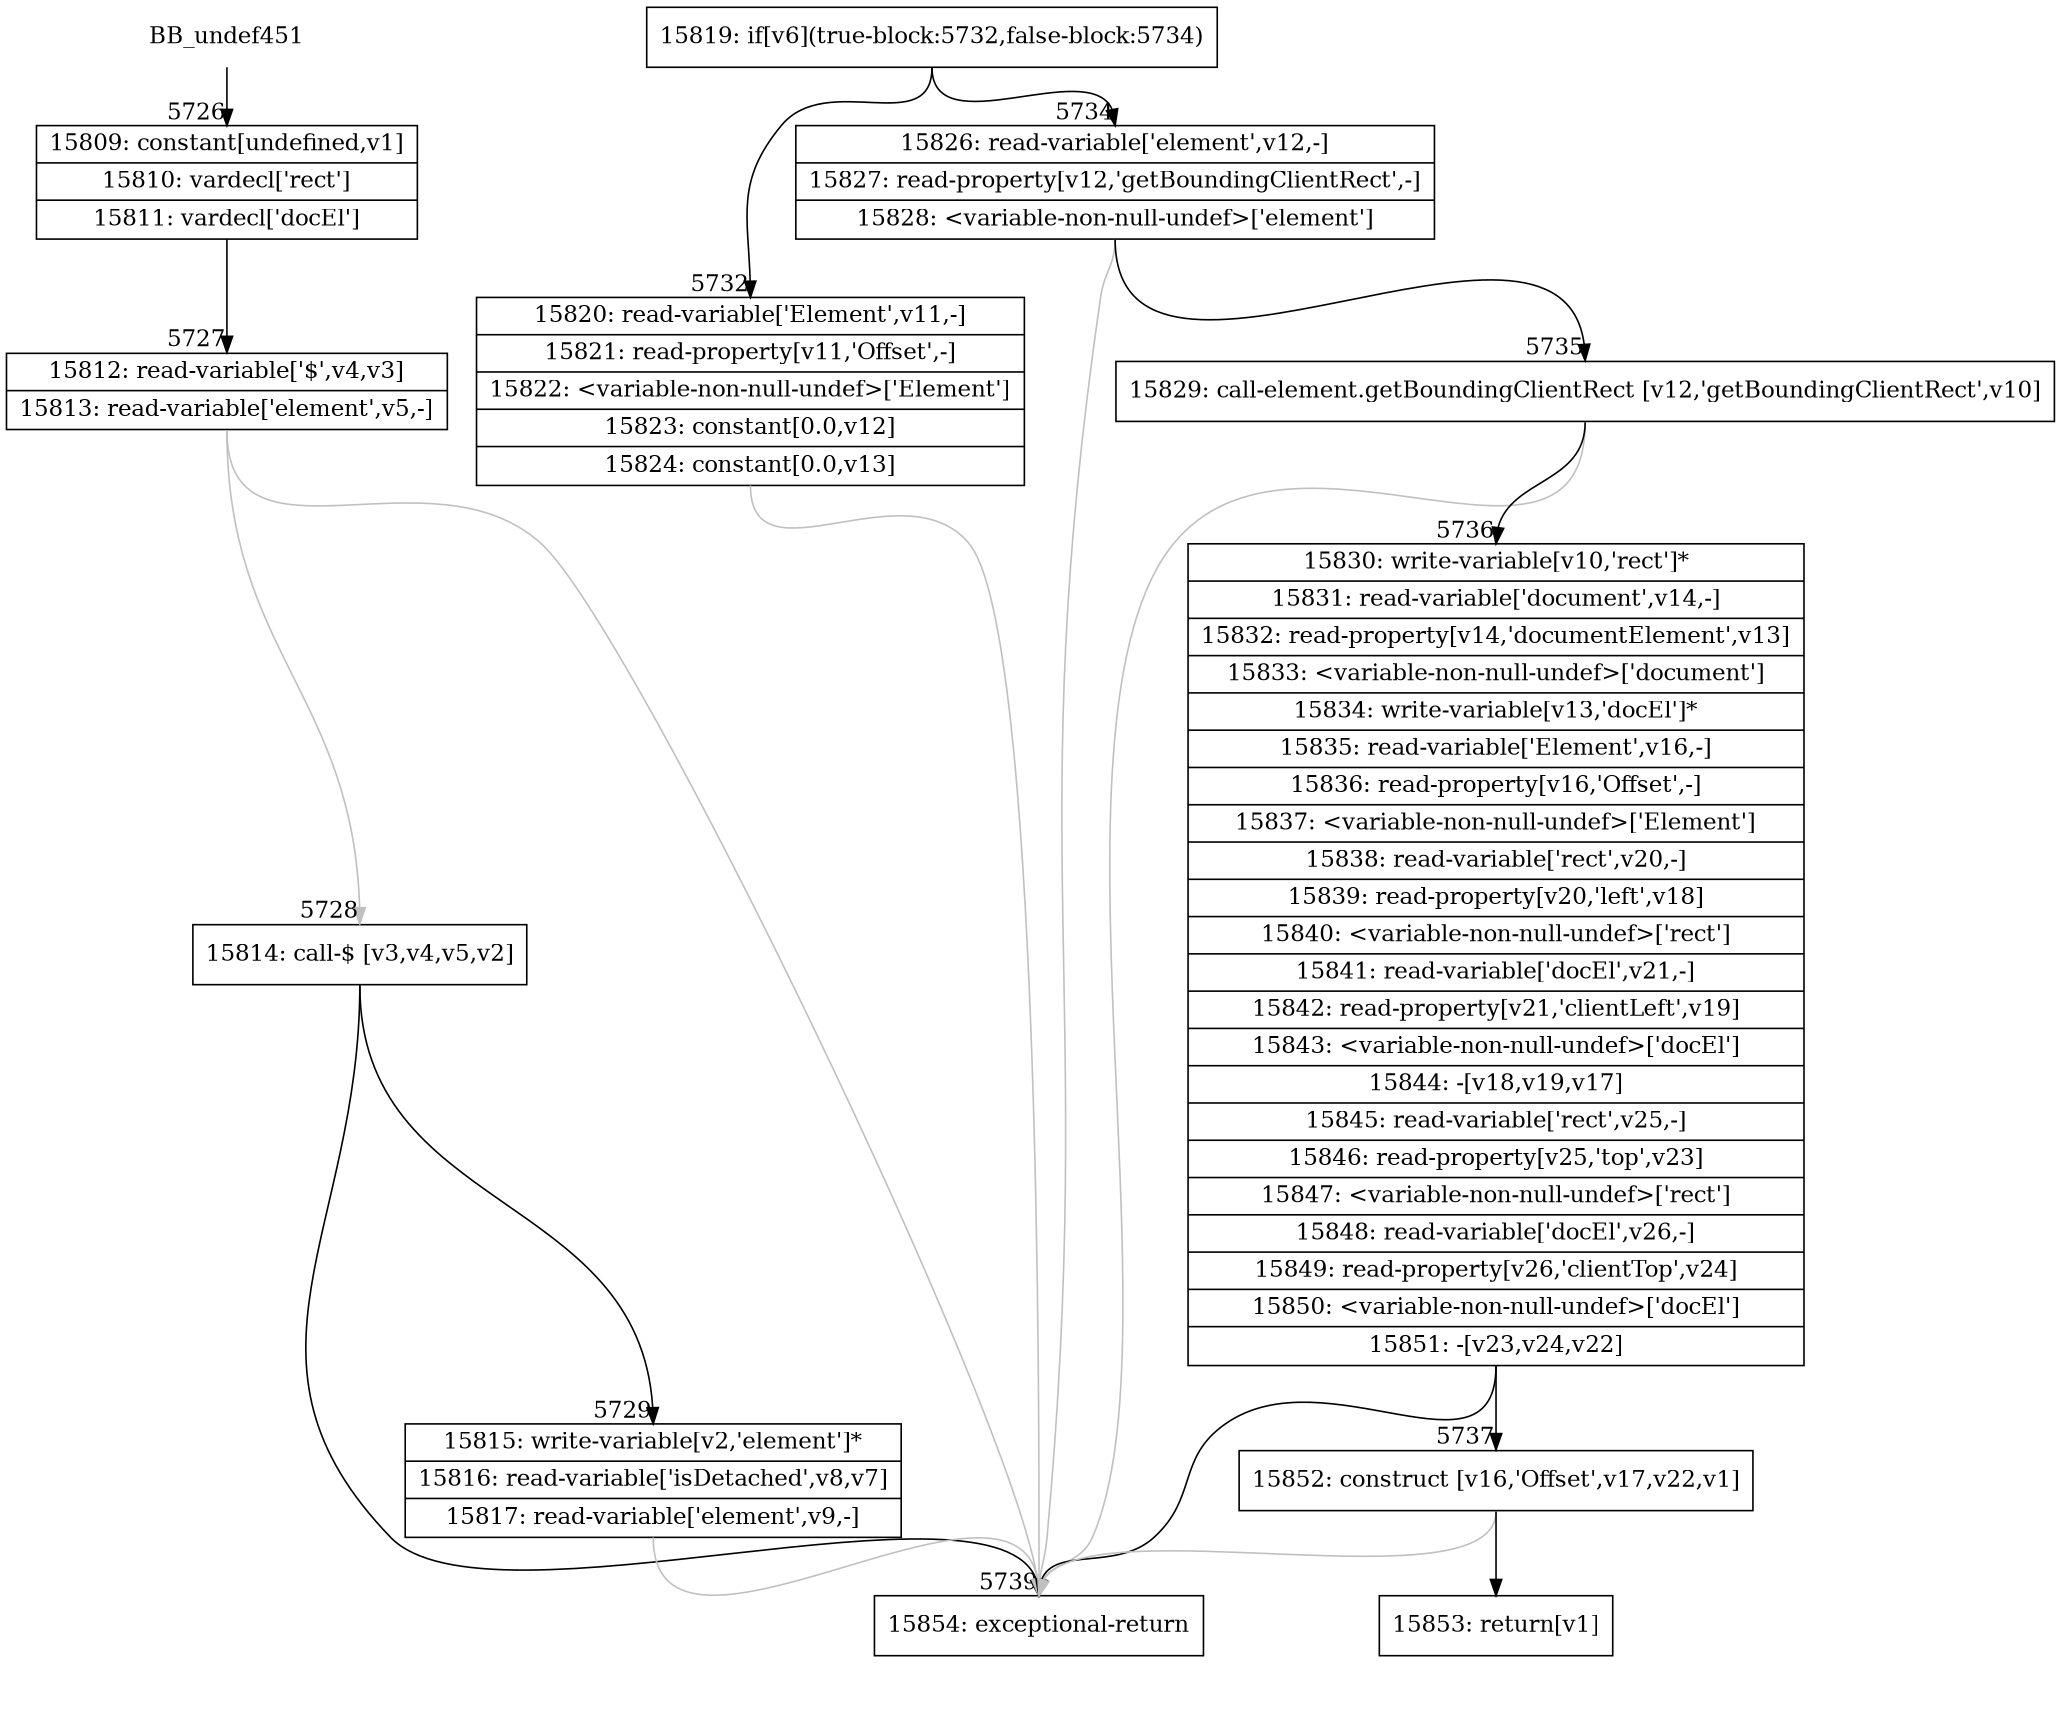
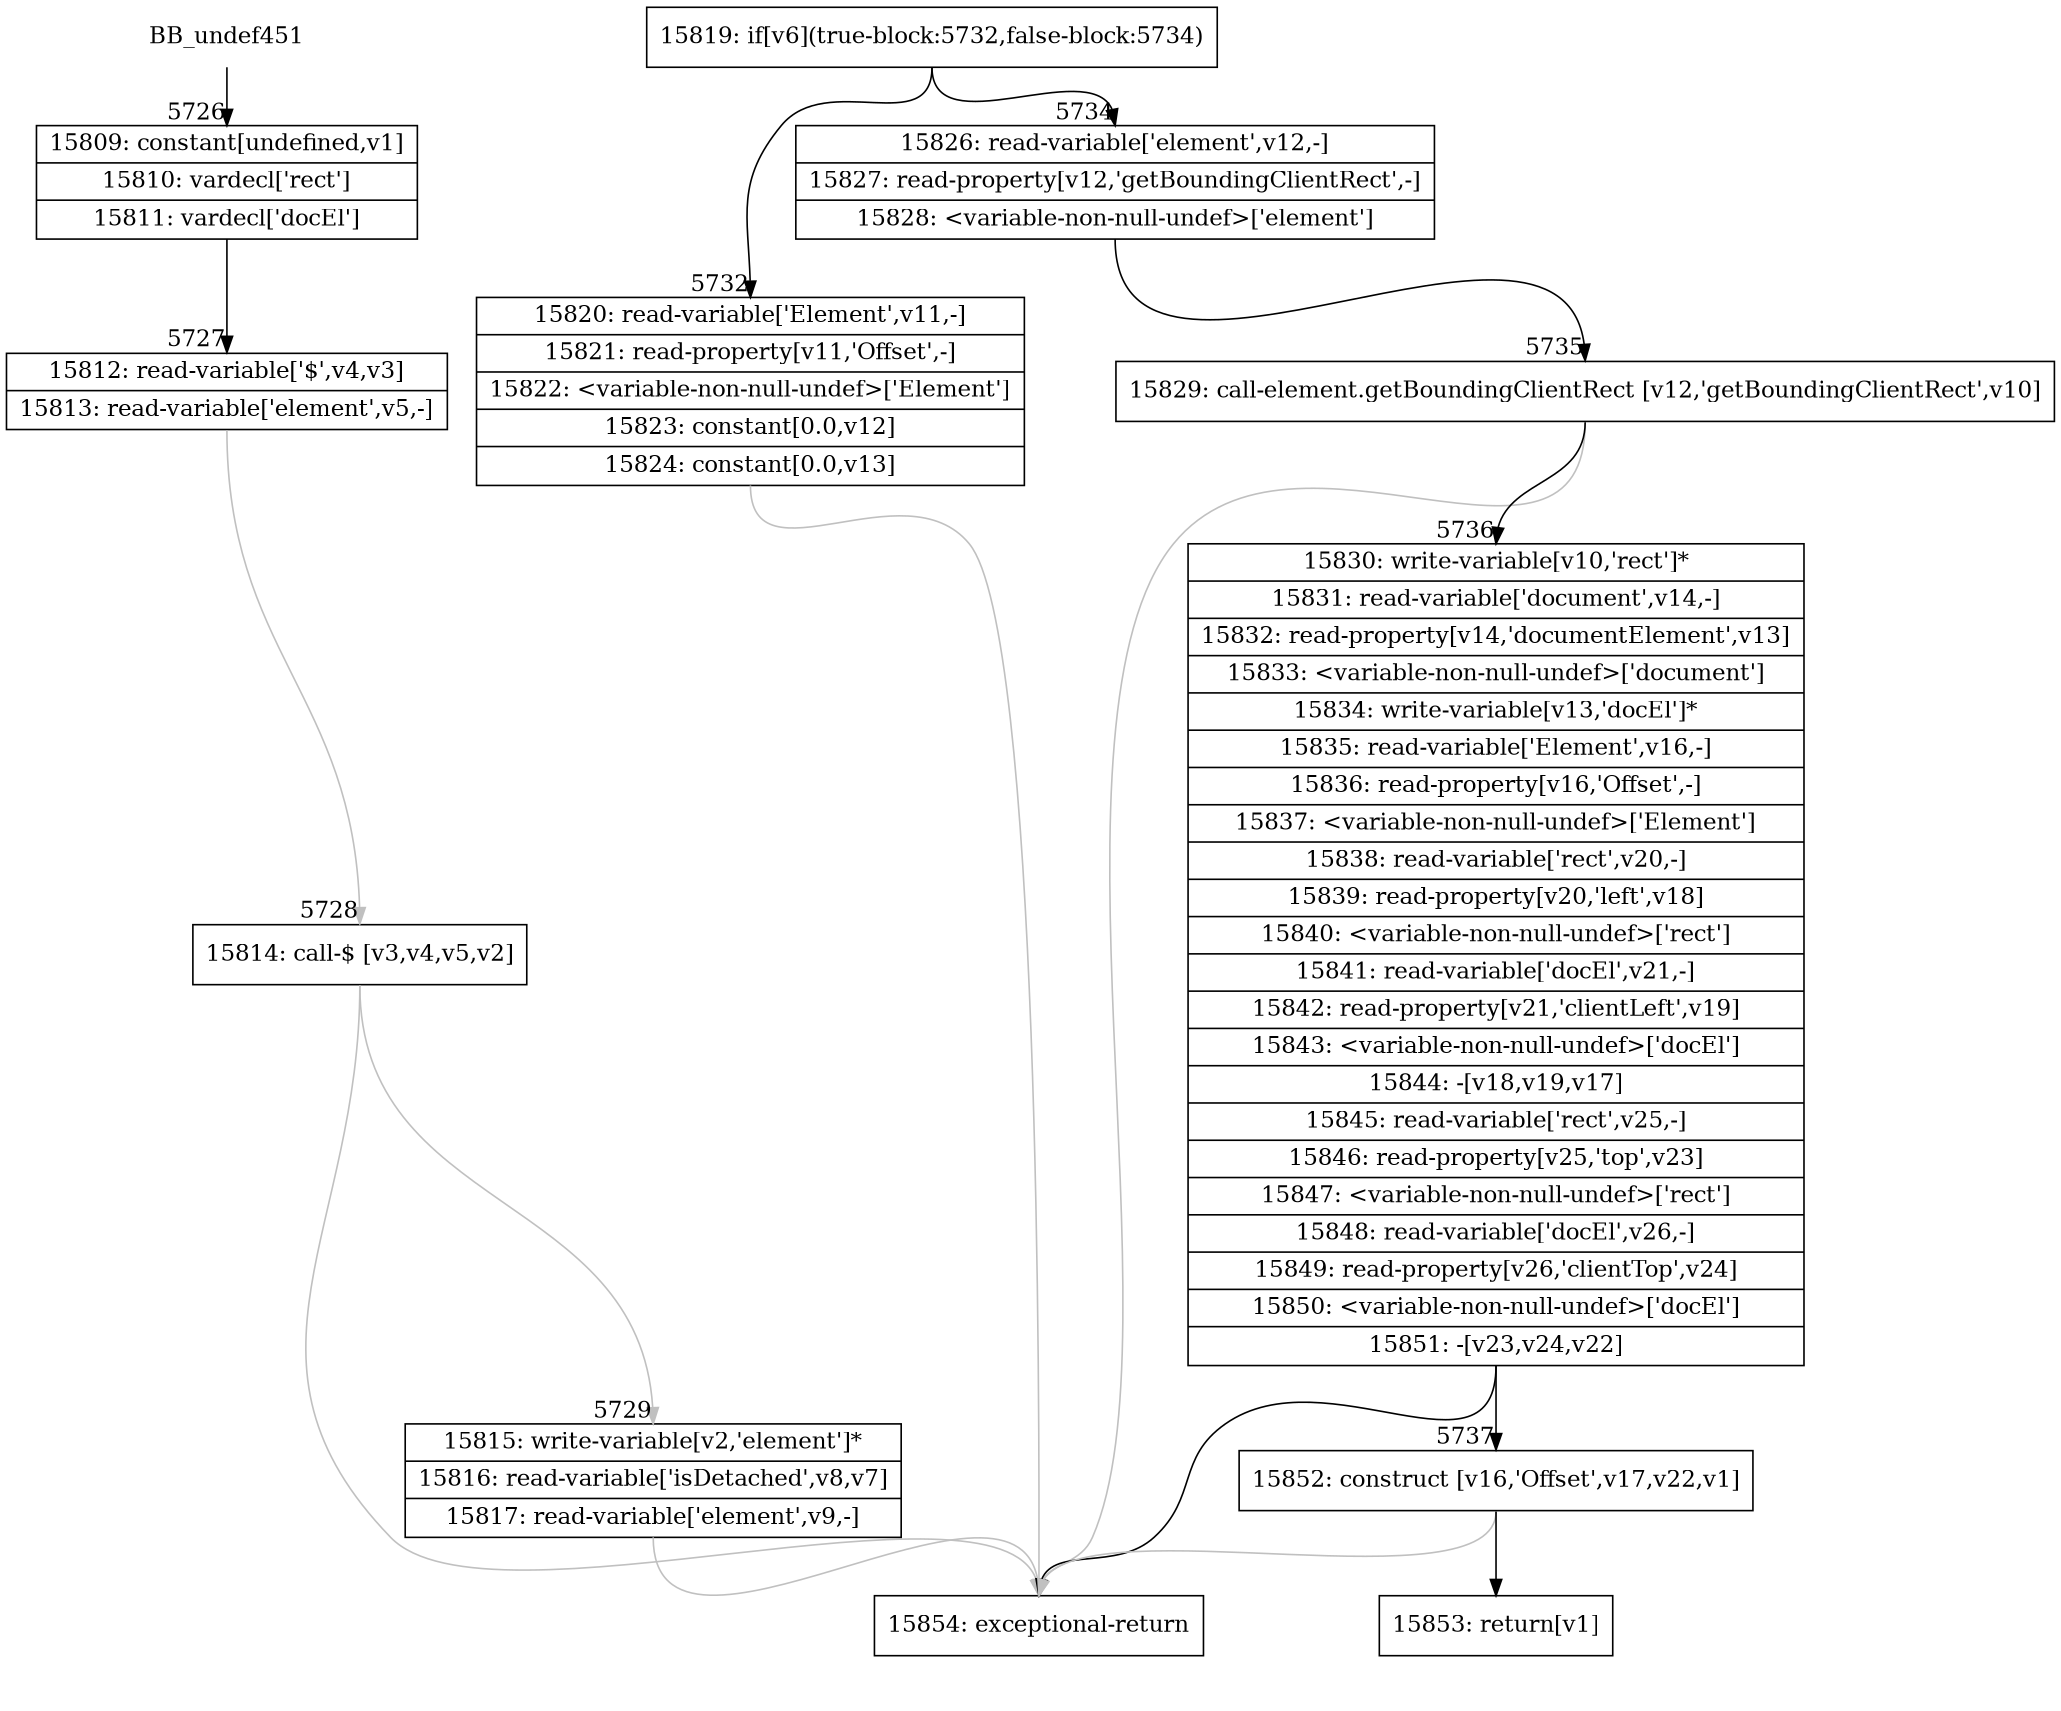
edge "15812: read-variable['$',v4,v3]" -> "15854: exceptional-return": removed
edge "15826: read-variable['element',v12,-]" -> "15854: exceptional-return": removed
edge "15814: call-$ [v3,v4,v5,v2]" -> "15815: write-variable[v2,'element']*": color black -> gray
edge "15814: call-$ [v3,v4,v5,v2]" -> "15854: exceptional-return": color black -> gray
